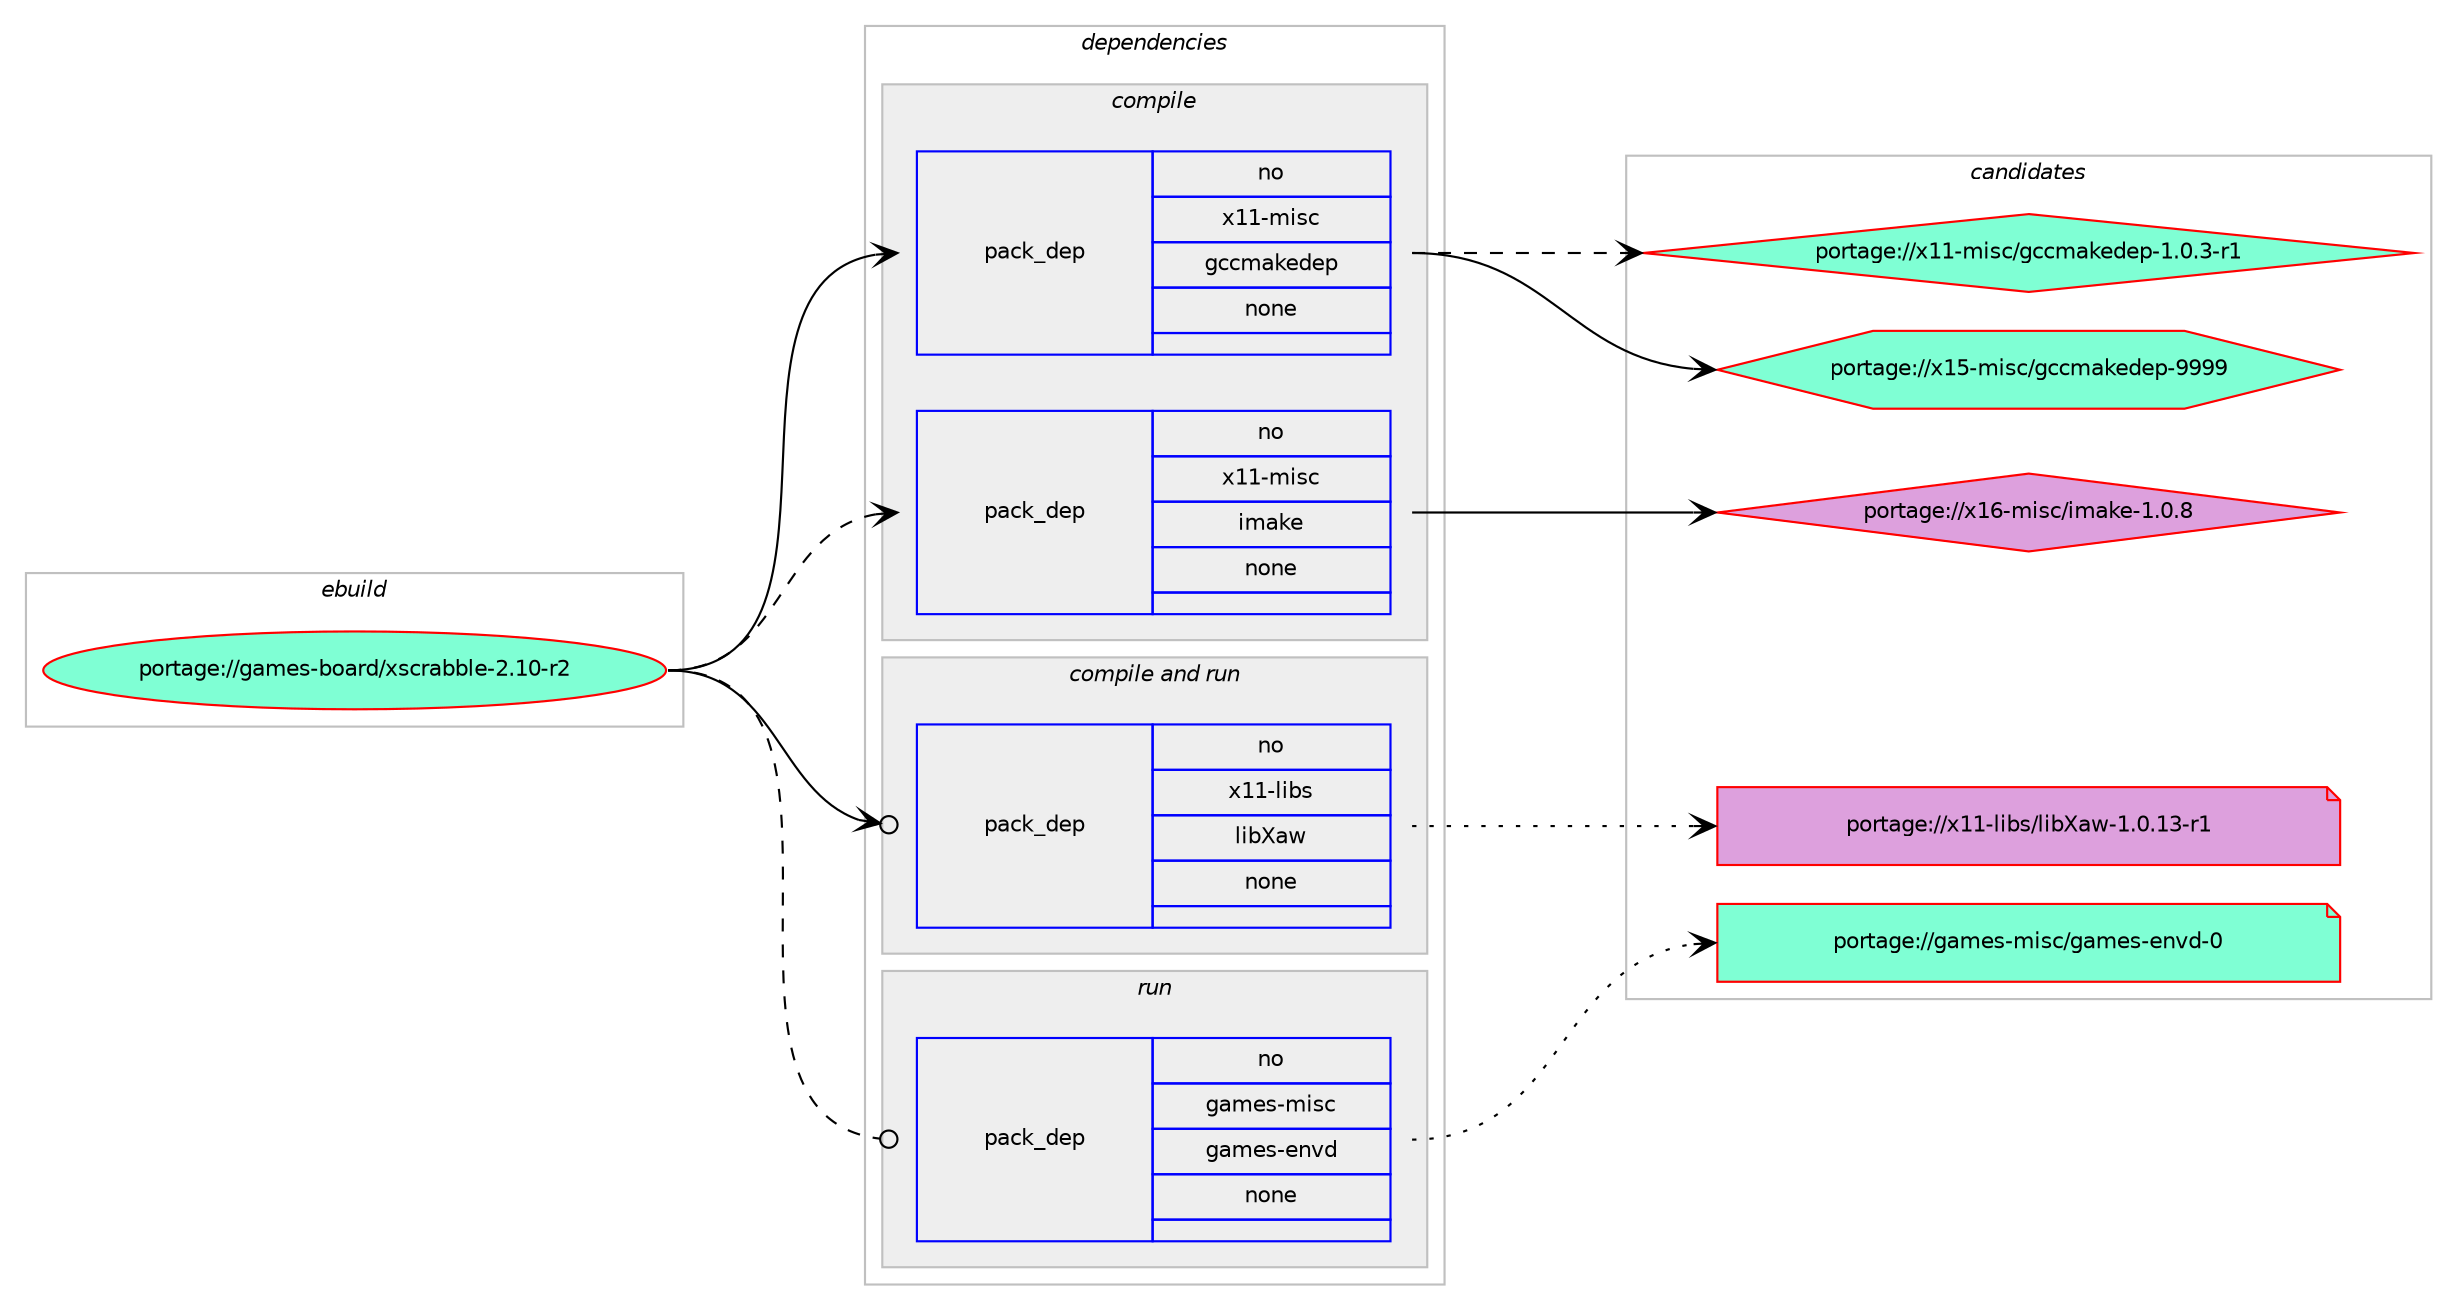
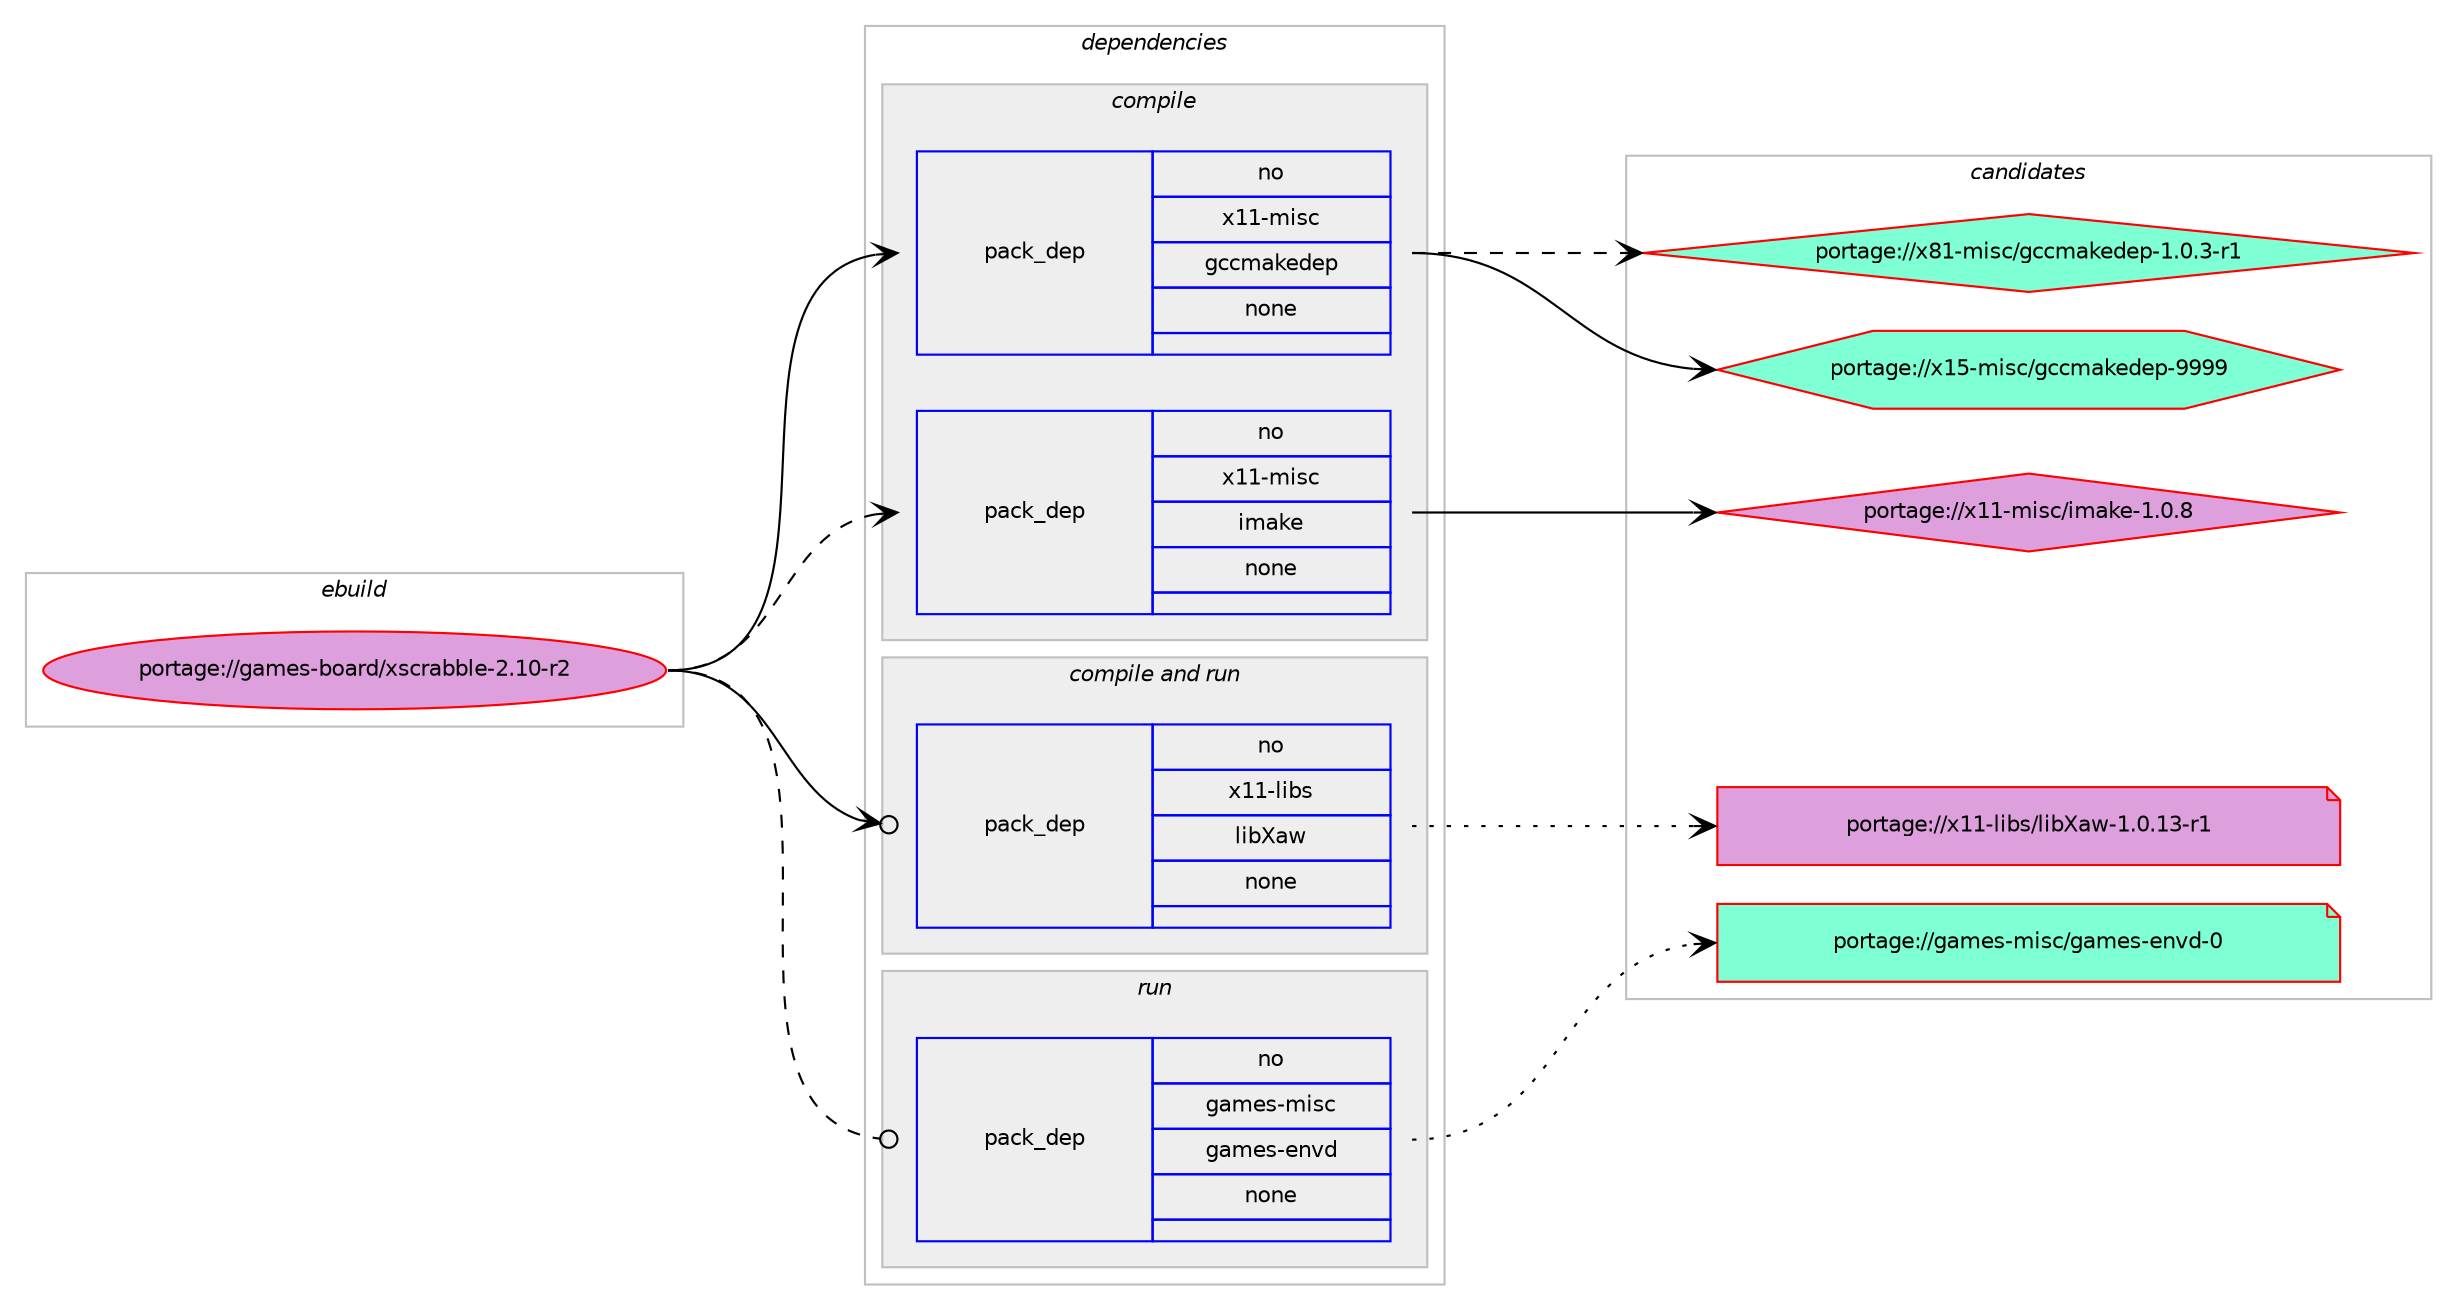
node "portage://x11-misc/gccmakedep-1.0.3-r1": label "portage://x11-misc/gccmakedep-1.0.3-r1" -> "portage://x81-misc/gccmakedep-1.0.3-r1"
node "portage://x16-misc/imake-1.0.8": label "portage://x16-misc/imake-1.0.8" -> "portage://x11-misc/imake-1.0.8"
node "portage://games-board/xscrabble-2.10-r2": fillcolor aquamarine -> plum
